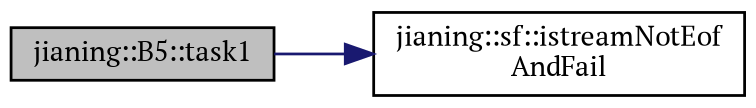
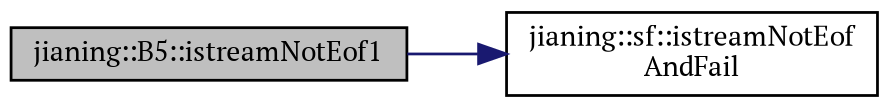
node "jianing::B5::task1": label "jianing::B5::task1" -> "jianing::B5::istreamNotEof1"
